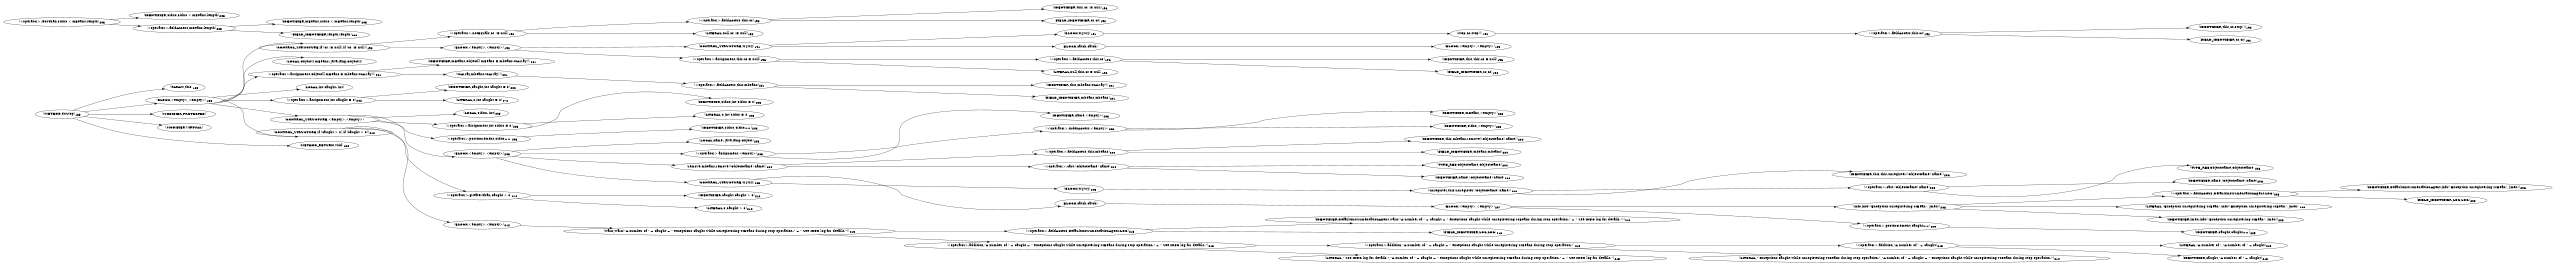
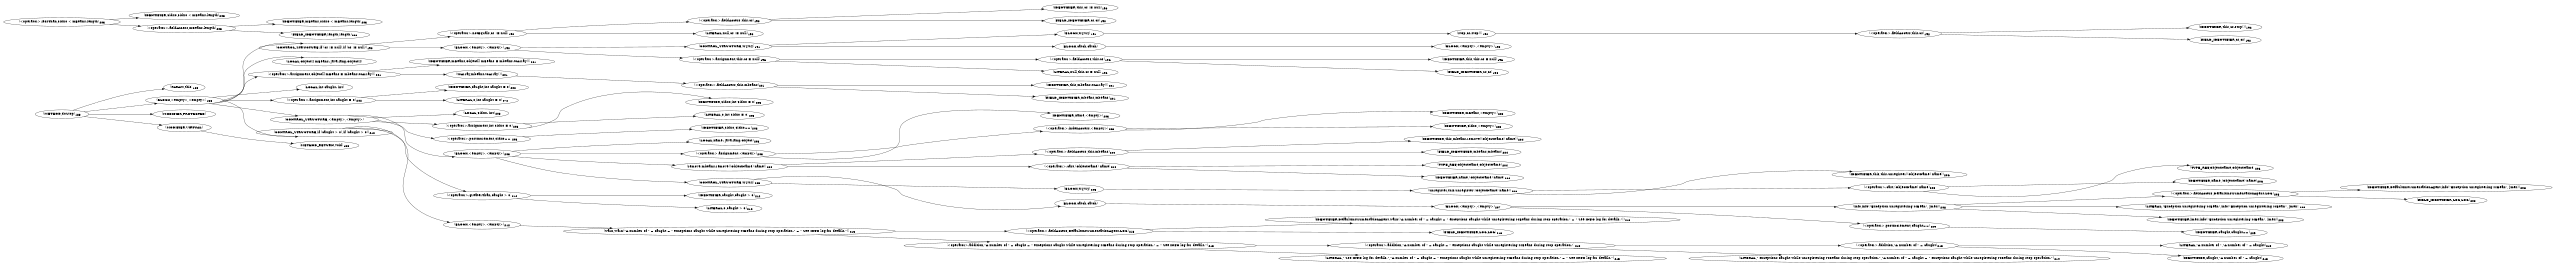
edge "(METHOD,doStop)" -> "(METHOD_RETURN,void)": now "(MODIFIER,VIRTUAL)" -> "(METHOD_RETURN,void)"
